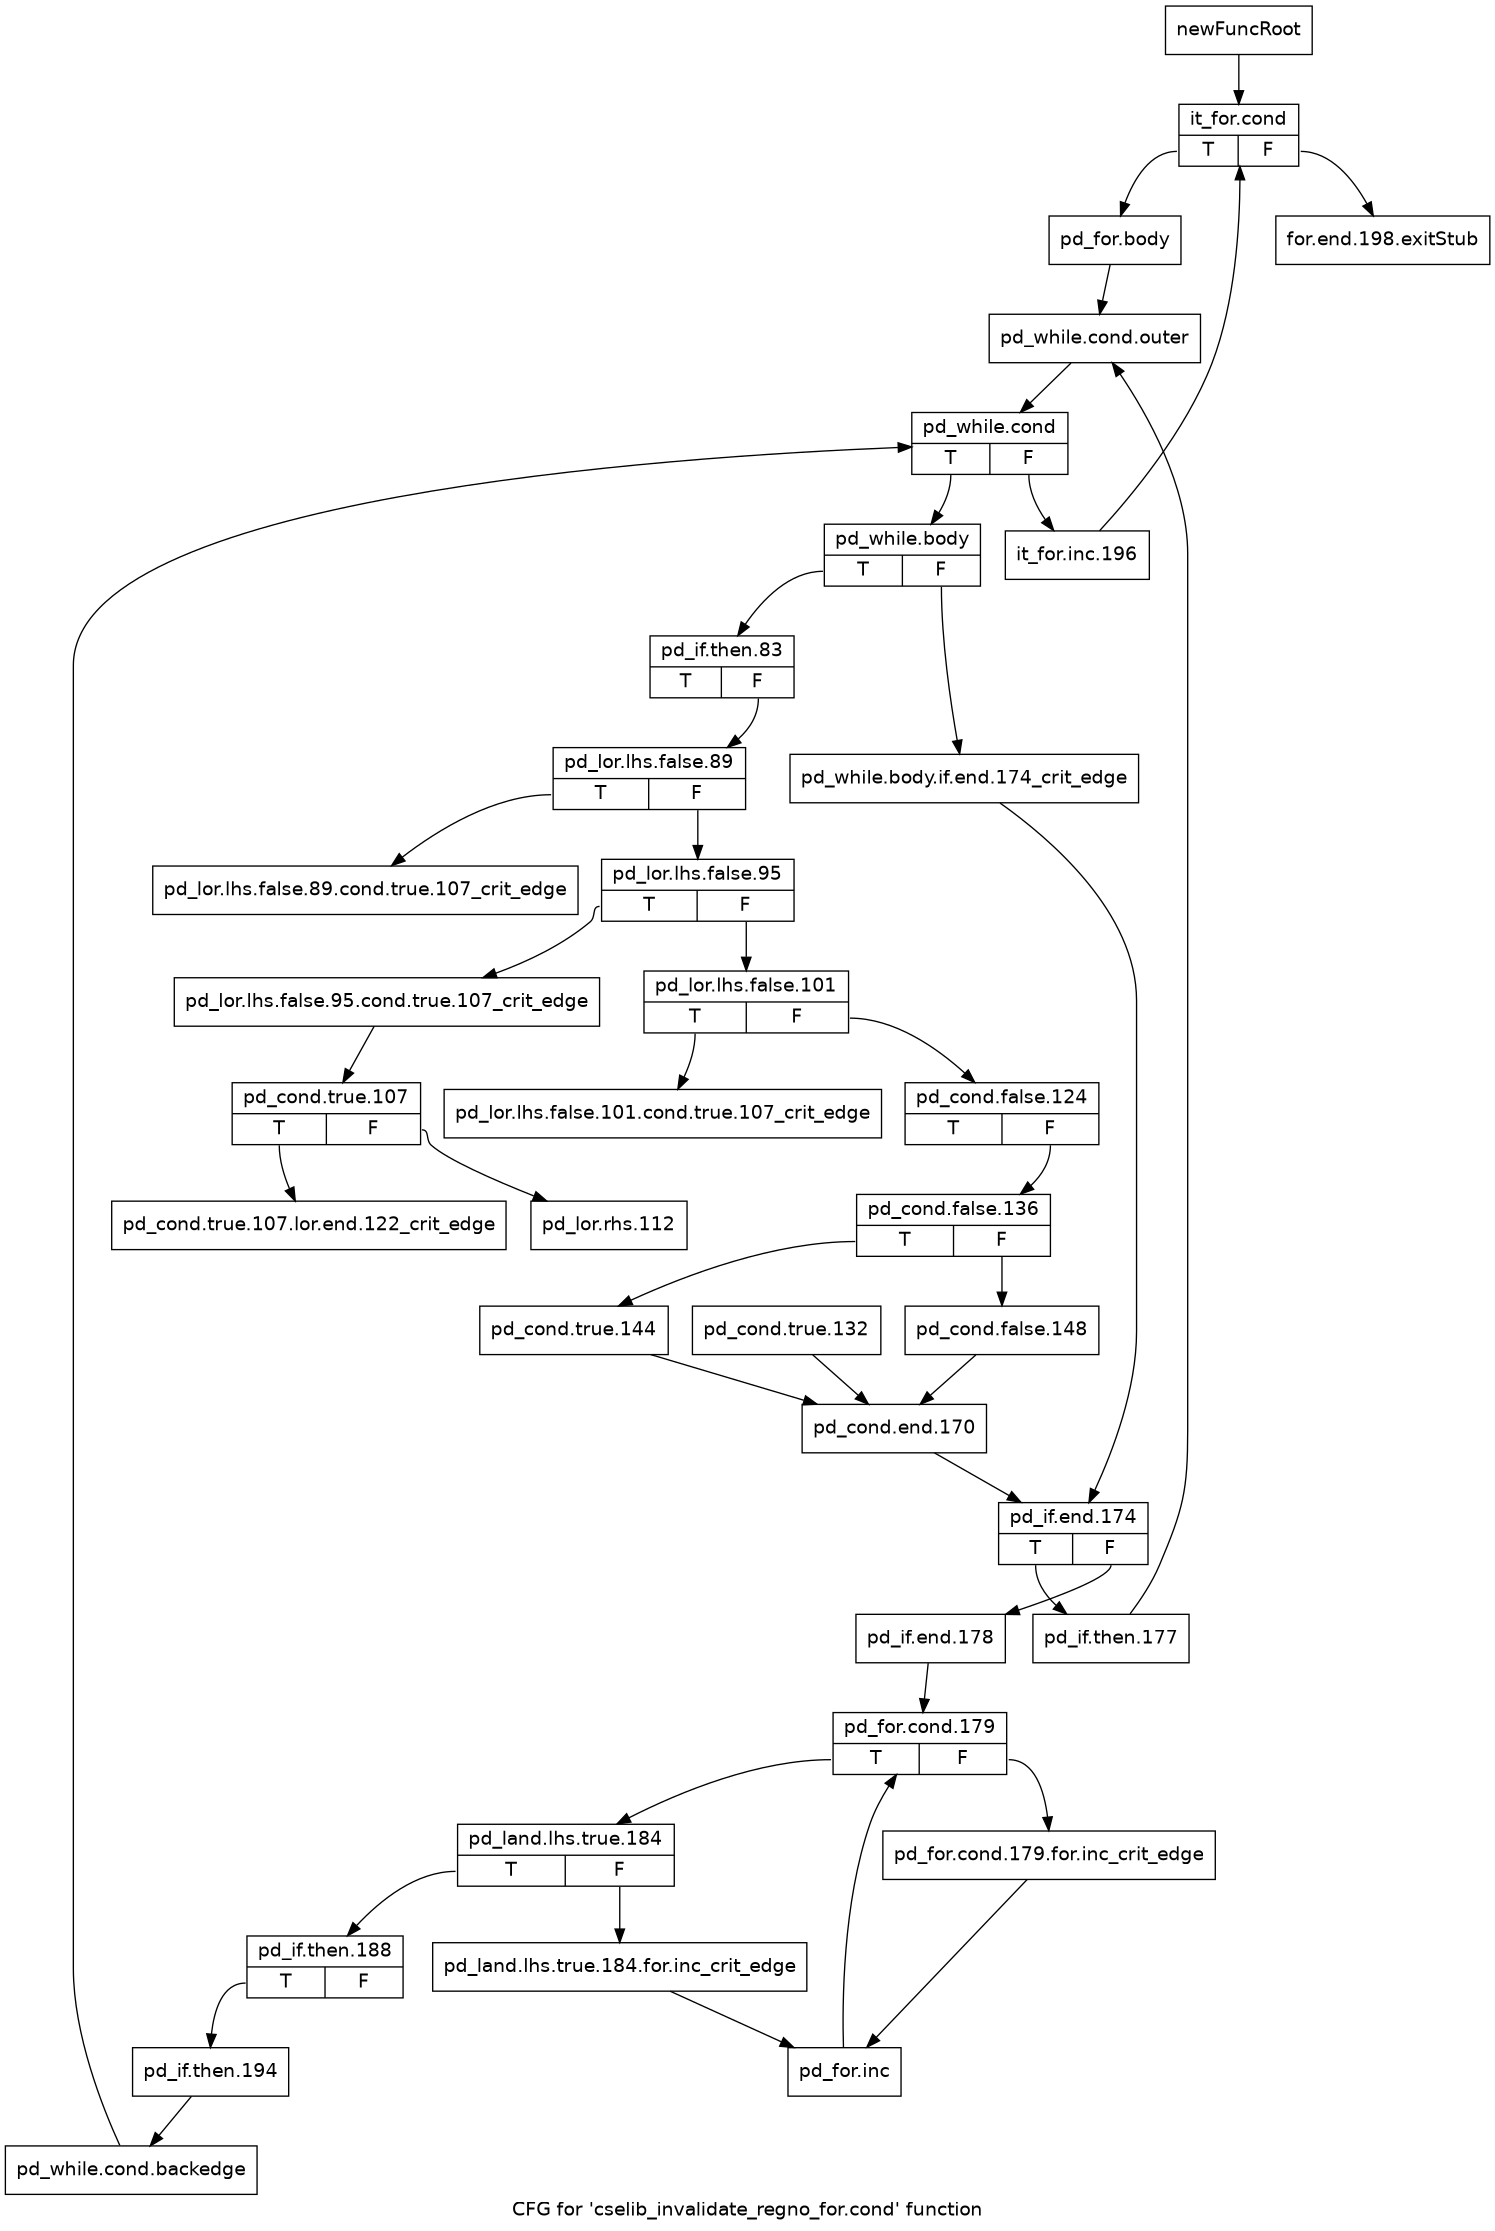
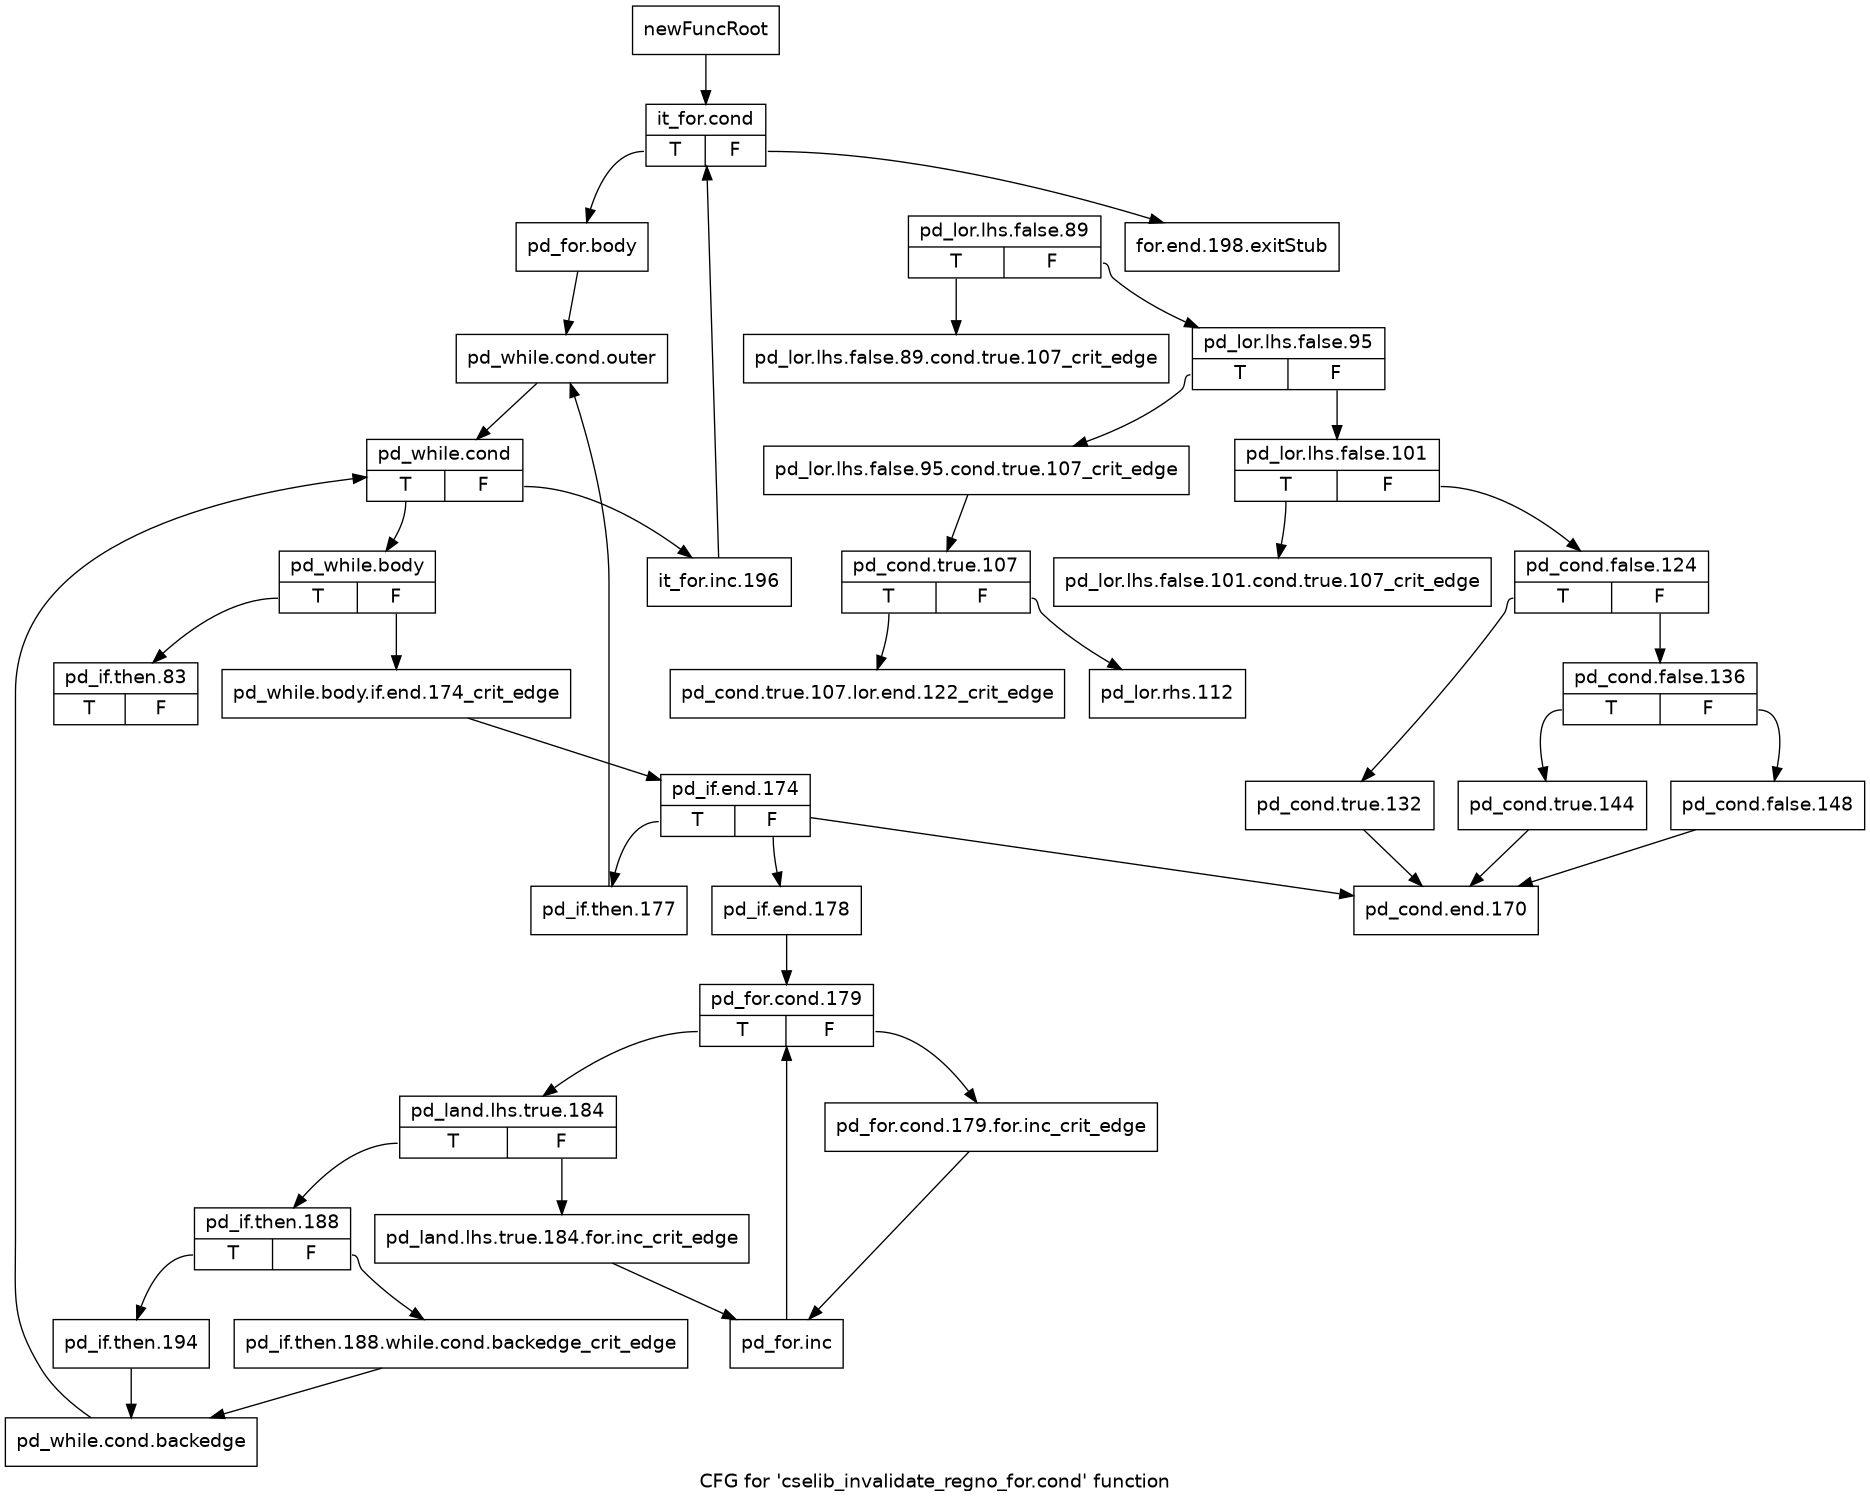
edge "pd_cond.false.124" -> "pd_cond.true.132": added
edge "pd_if.then.83" -> "pd_lor.lhs.false.89": removed
node "pd_if.then.188.while.cond.backedge_crit_edge": added
edge "pd_cond.end.170" -> "pd_if.end.174": reversed
